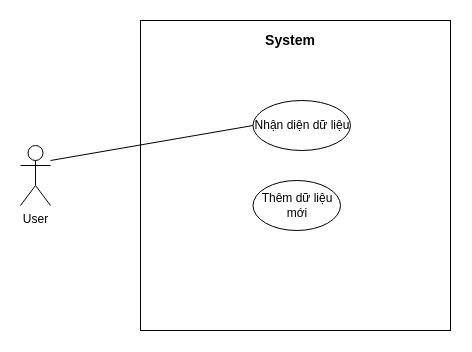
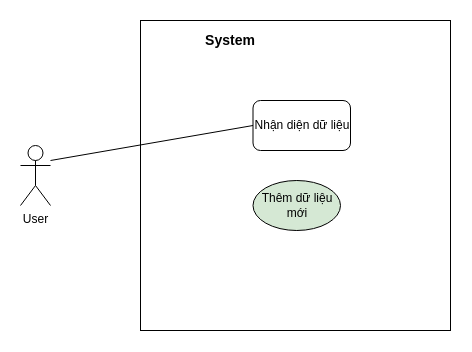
node "System": moved (291, 41) -> (231, 41)
node "Nhận diện dữ liệu": shape ellipse -> rounded rectangle
node "Thêm dữ liệu mới": fillcolor #ffffff -> #d5e8d4
